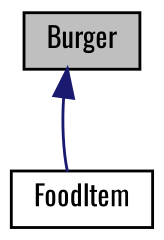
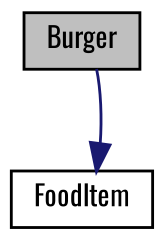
edge "FoodItem" -> "Burger": reversed
